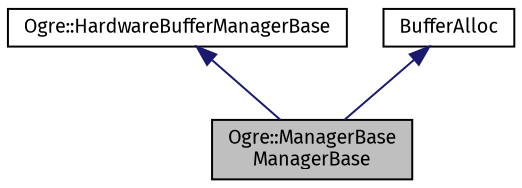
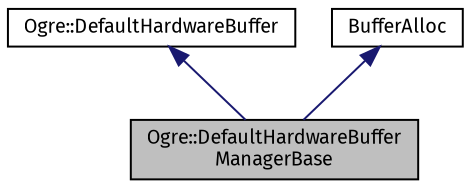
node "Ogre::HardwareBufferManagerBase": label "Ogre::HardwareBufferManagerBase" -> "Ogre::DefaultHardwareBuffer"
node "Ogre::ManagerBase ManagerBase": label "Ogre::ManagerBase ManagerBase" -> "Ogre::DefaultHardwareBuffer ManagerBase"
